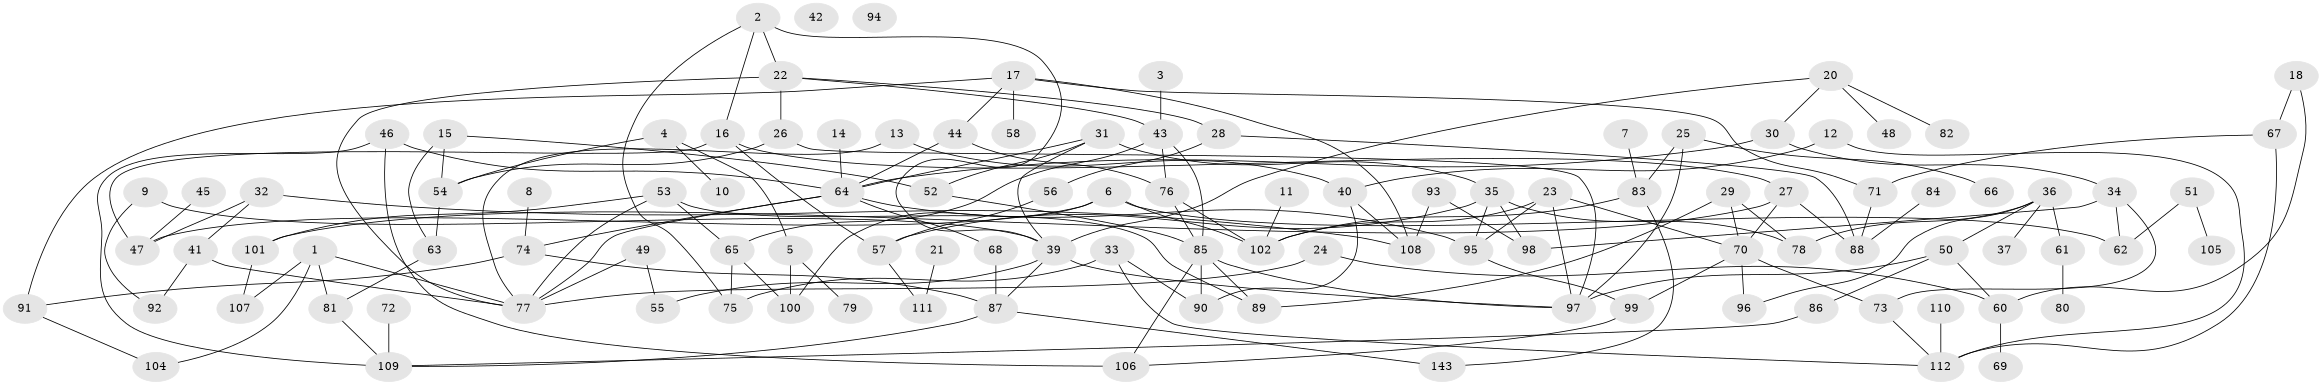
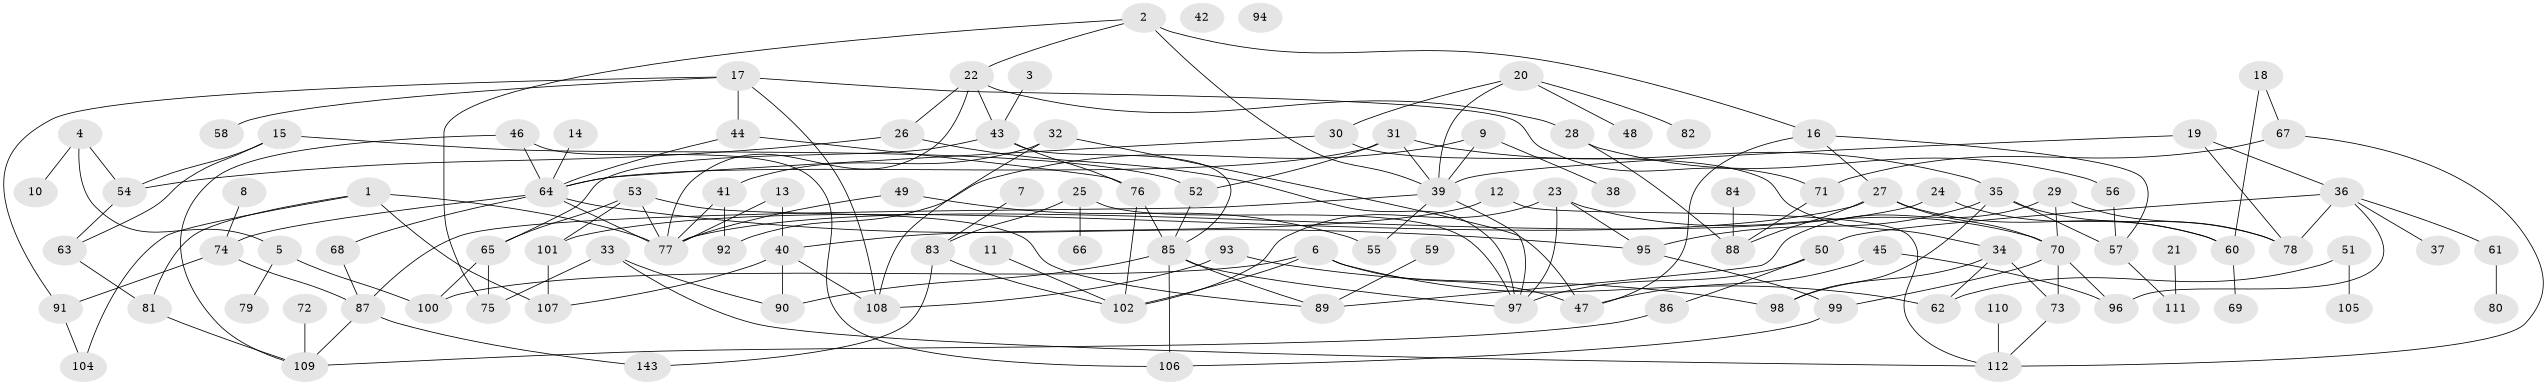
node "19": added
node "38": added
node "59": added
edge "45" -- "96": added
edge "50" -- "60": now "27" -- "60"
edge "40" -- "107": added
